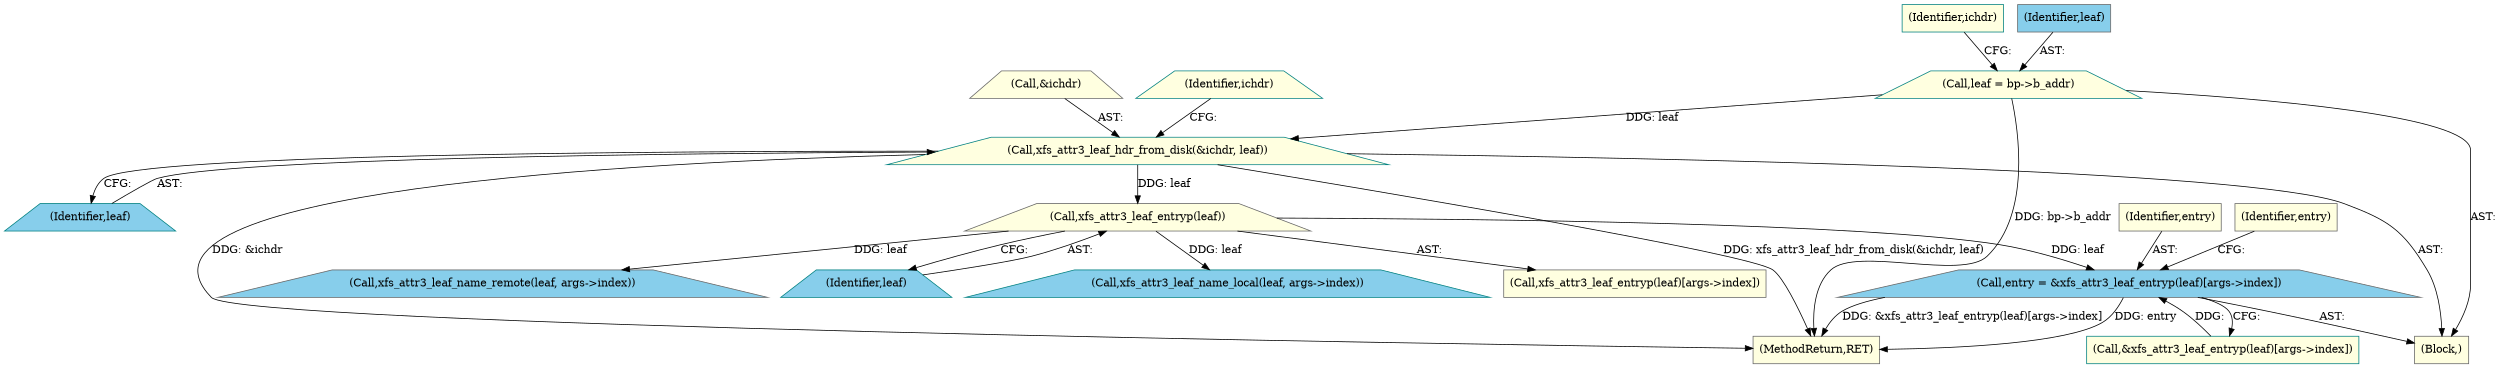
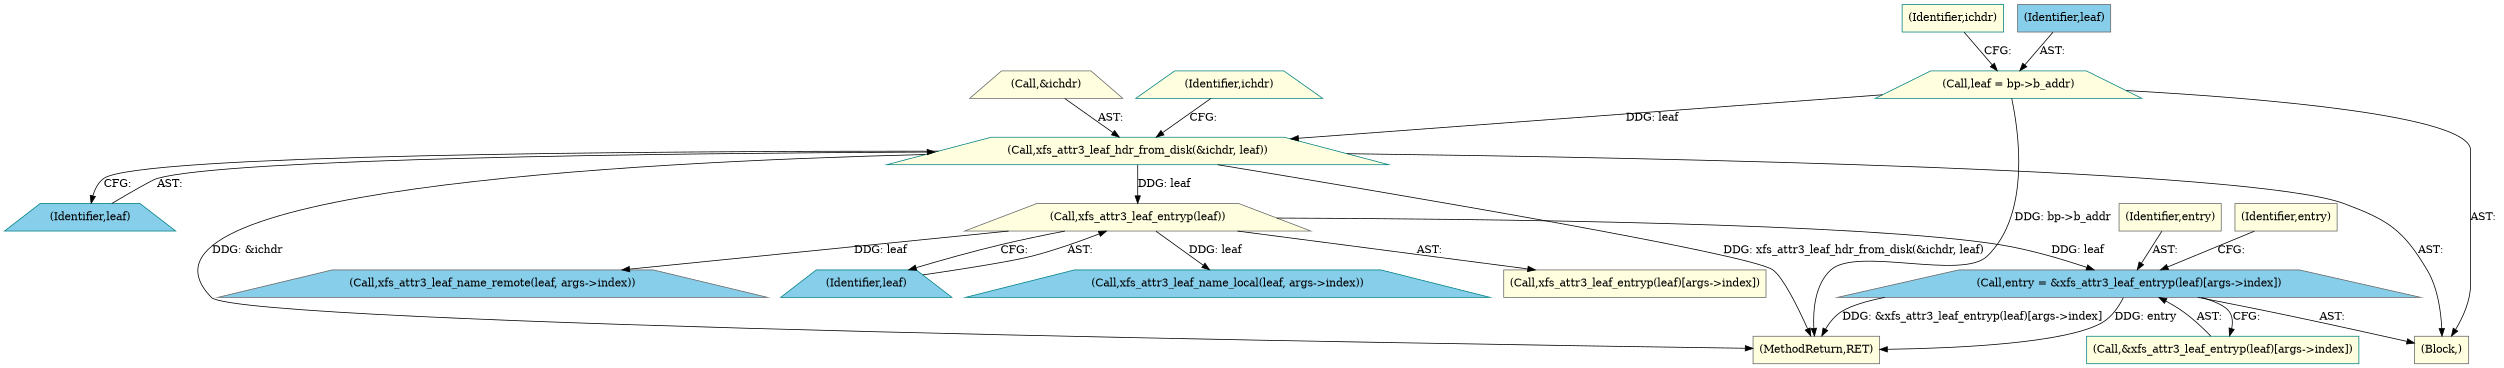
edge "(Call,&xfs_attr3_leaf_entryp(leaf)[args->index])" -> "(Call,entry = &xfs_attr3_leaf_entryp(leaf)[args->index])": label "DDG: " -> "AST: "
